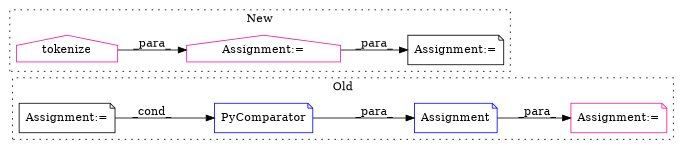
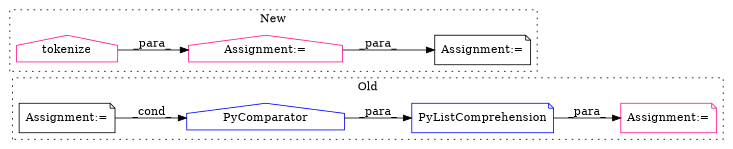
node "PyComparator": shape note -> house
node "Assignment": label "Assignment" -> "PyListComprehension"
